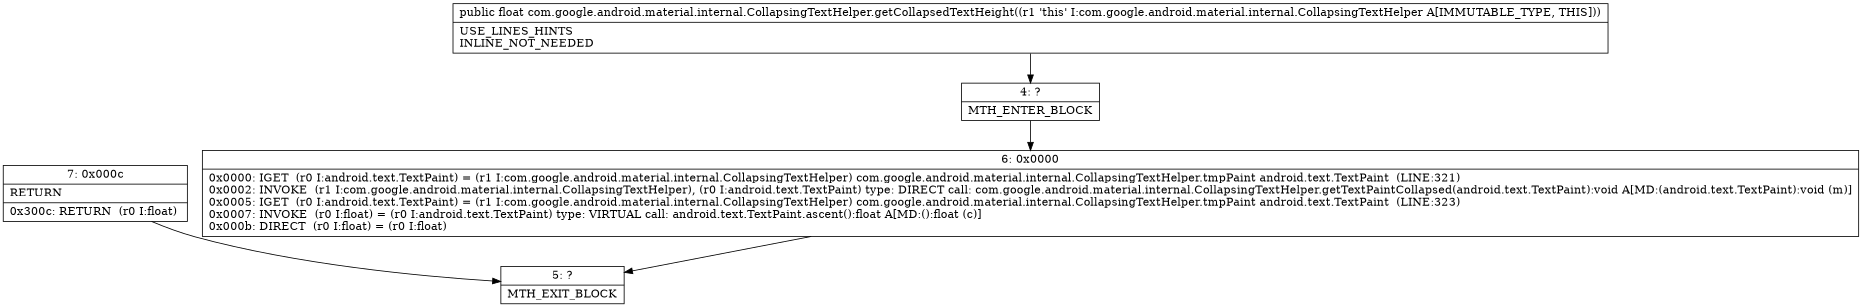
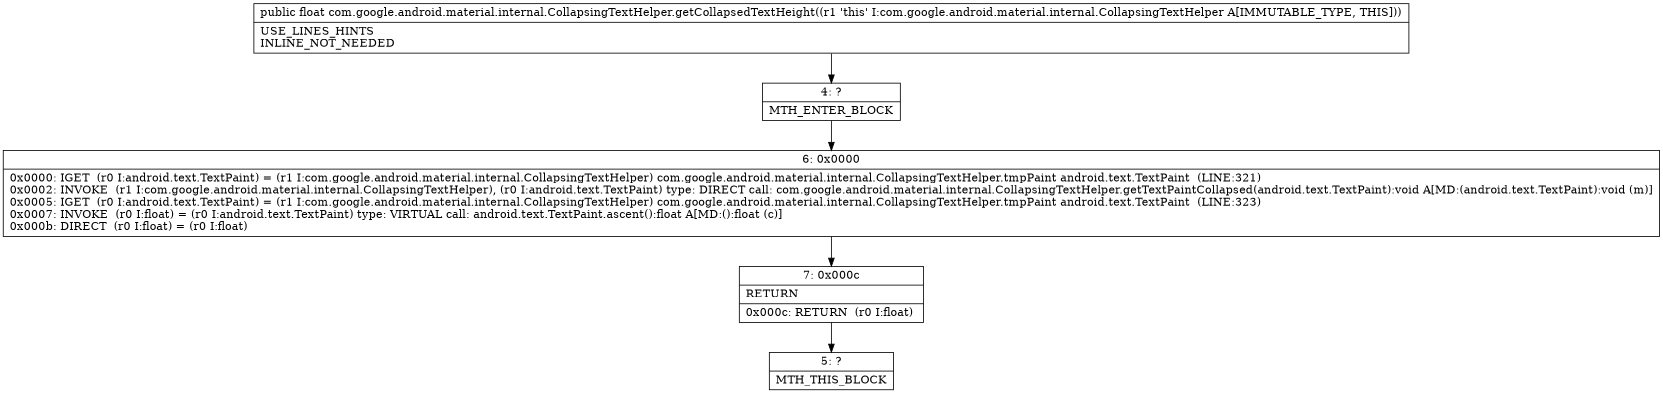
node "7: 0x000c": text "0x300c: RETURN  (r0 I:float)" -> "0x000c: RETURN  (r0 I:float)"
edge "6: 0x0000" -> "5: ?": now "6: 0x0000" -> "7: 0x000c"
node "5: ?": text "MTH_EXIT_BLOCK" -> "MTH_THIS_BLOCK"
